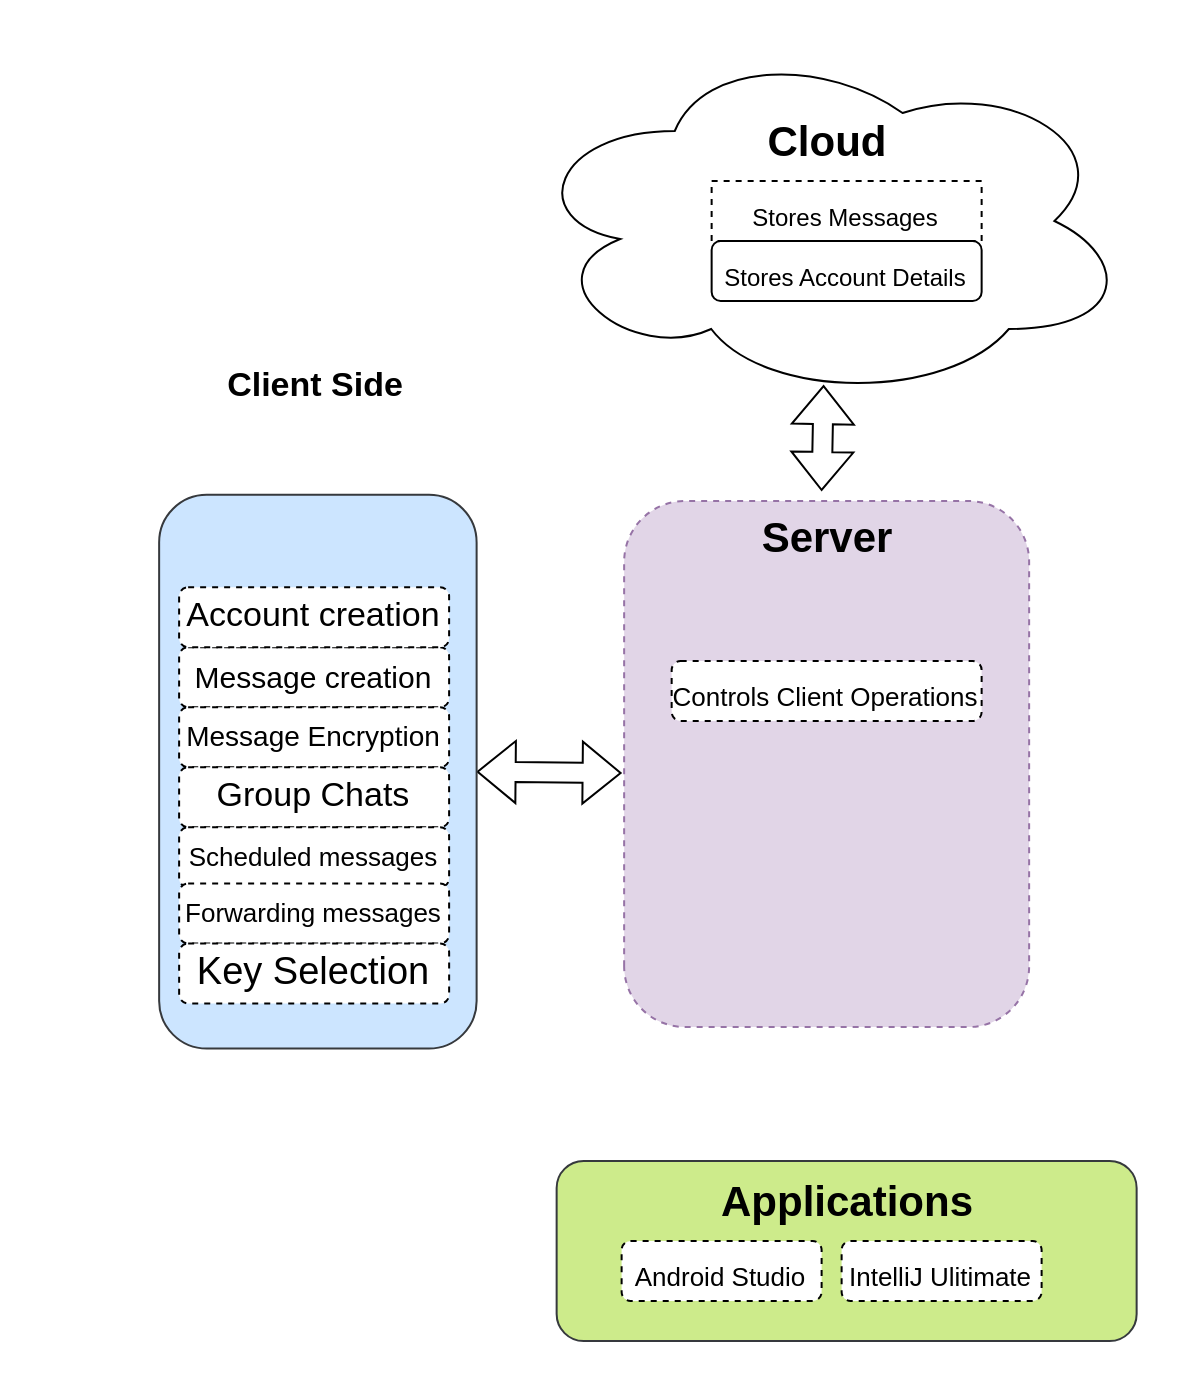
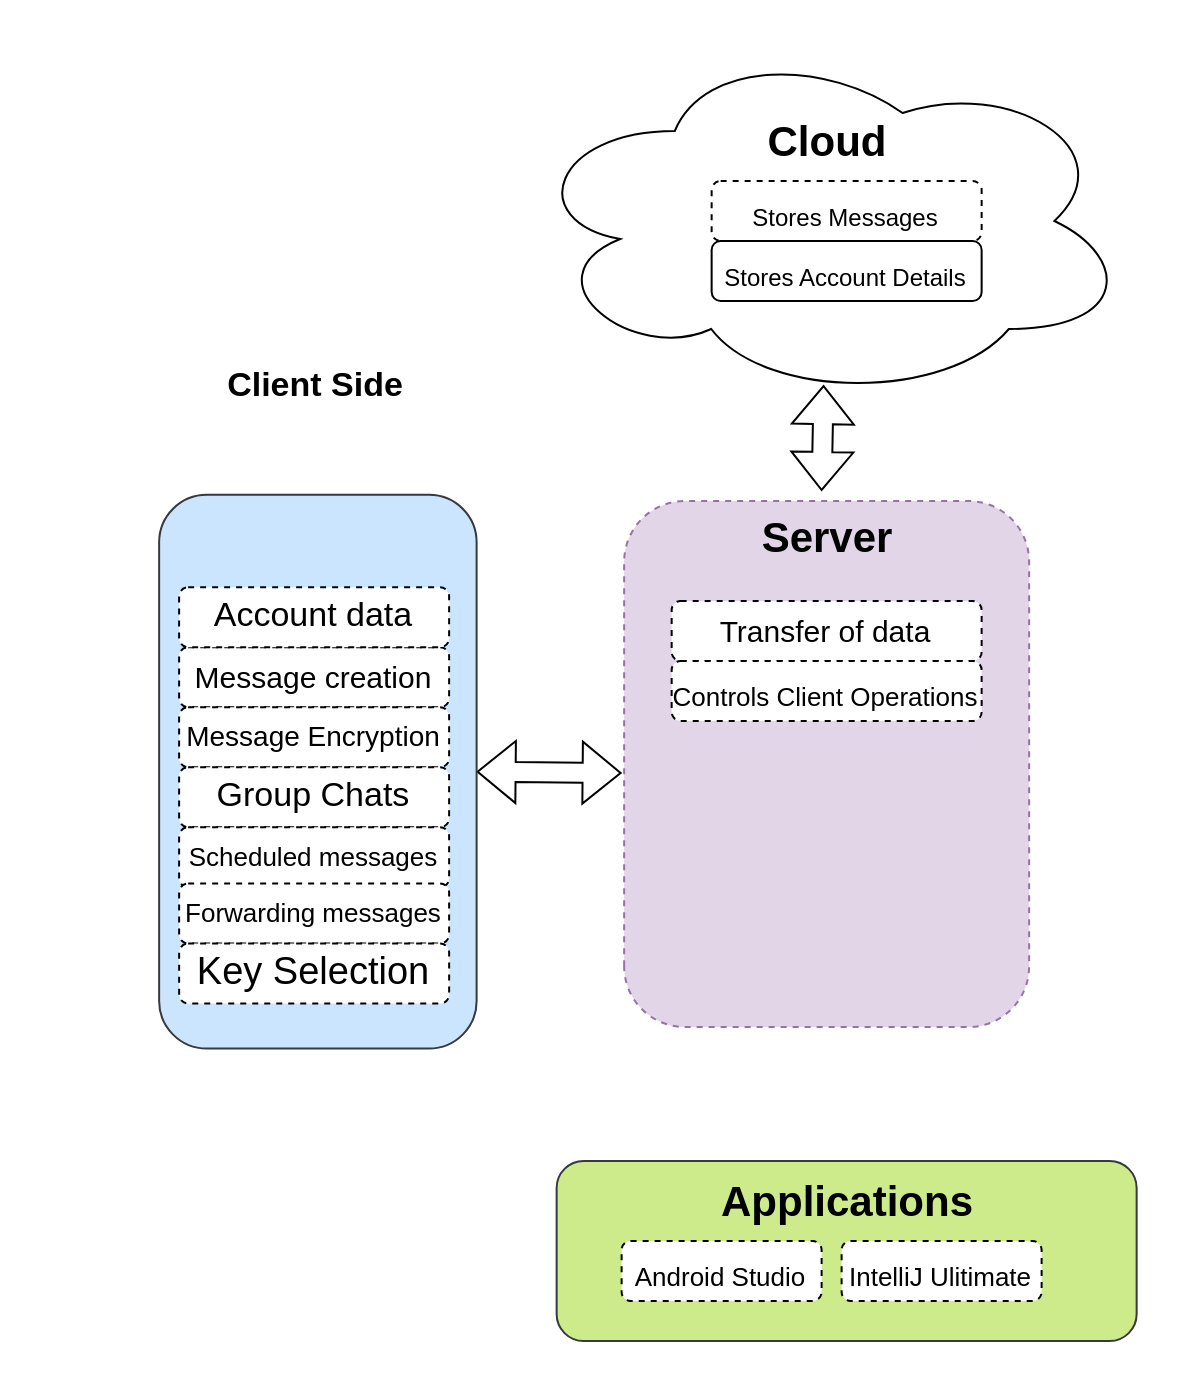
node "Stores Messages": shape rectangle -> rounded rectangle
node "Account creation": label "Account creation" -> "Account data"
node "Transfer of data": added
